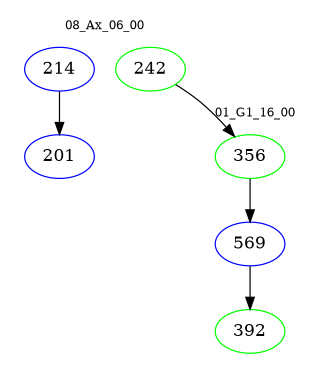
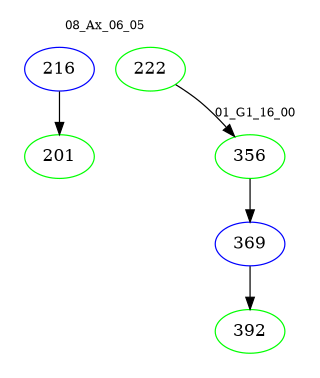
cluster "08_Ax_06_00": label "08_Ax_06_00" -> "08_Ax_06_05"
node "214": label "214" -> "216"
node "242": label "242" -> "222"
node "201": color blue -> green
node "569": label "569" -> "369"
